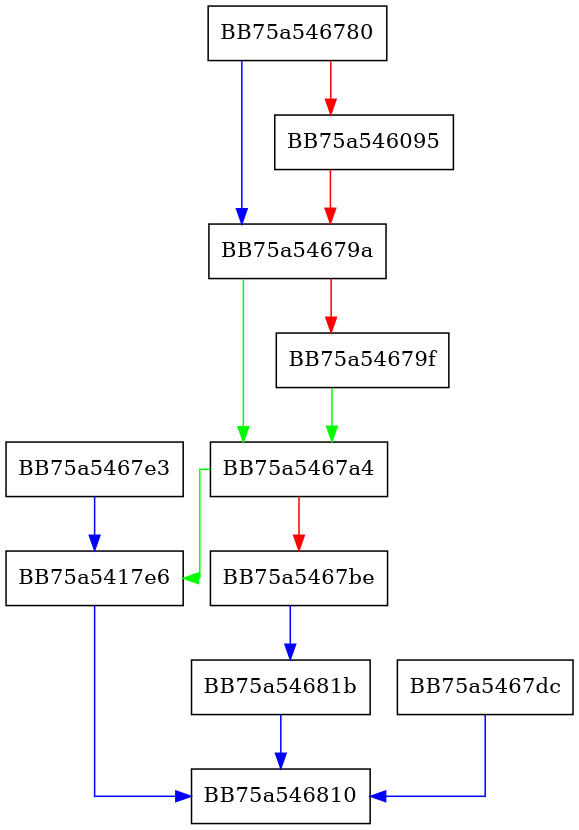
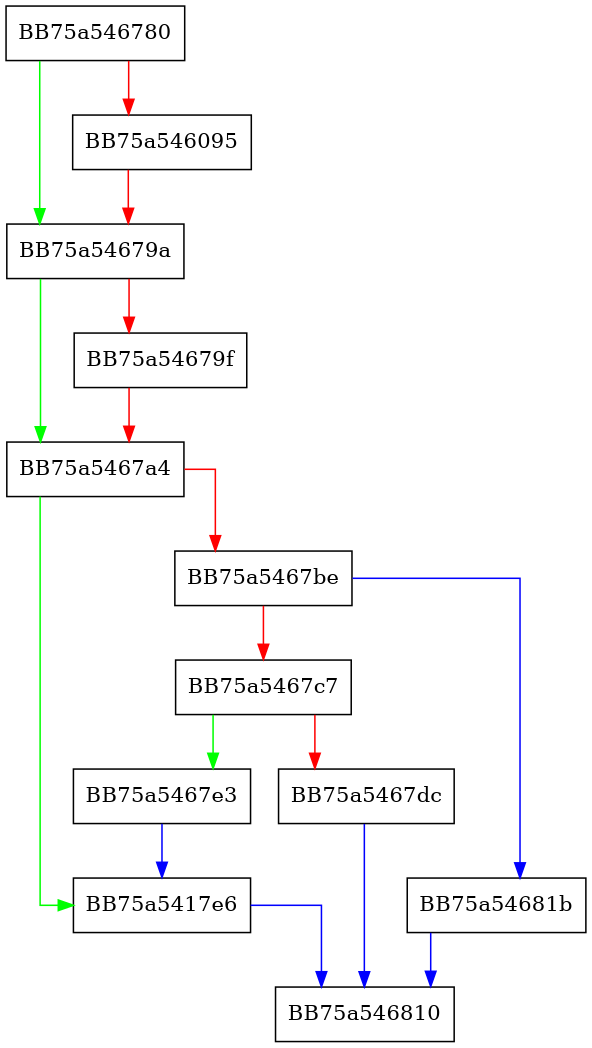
edge "BB75a546780" -> "BB75a54679a": color blue -> green
edge "BB75a54679f" -> "BB75a5467a4": color green -> red
node "BB75a5467c7": added
